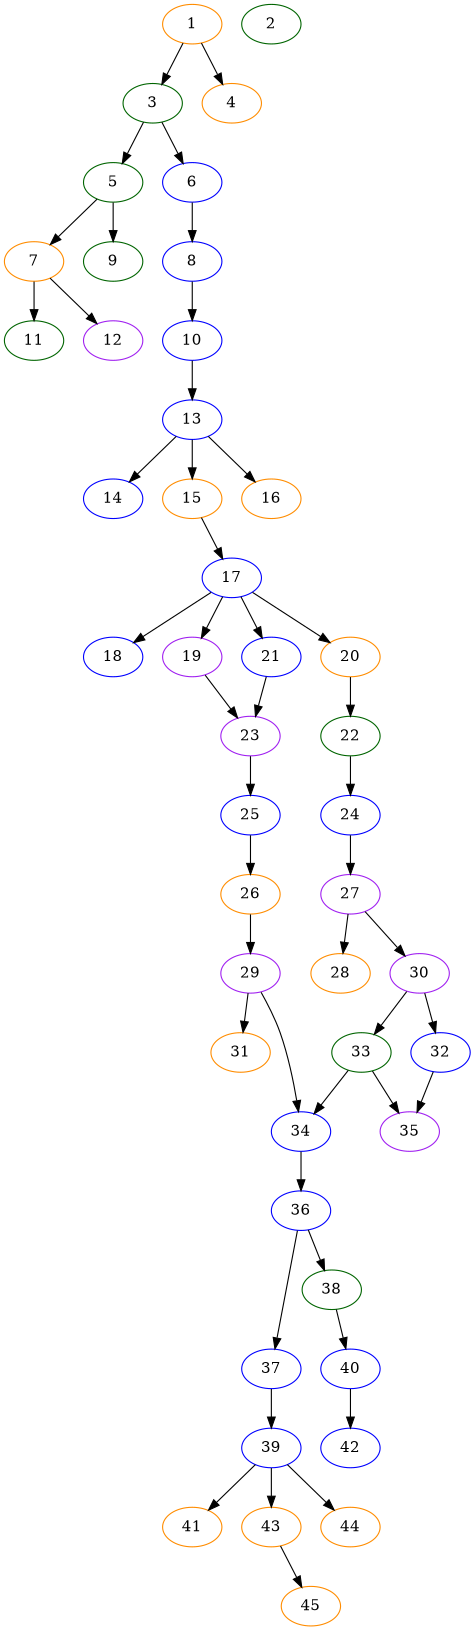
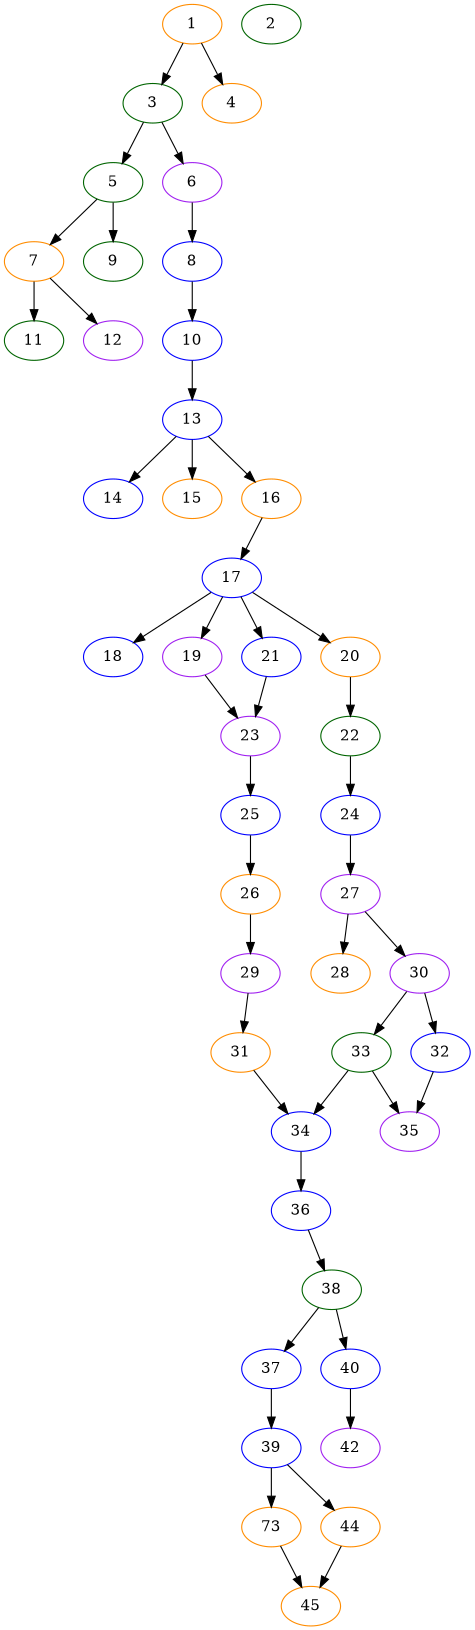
node "6": color blue -> purple
edge "15" -> "17": now "16" -> "17"
edge "29" -> "34": now "31" -> "34"
edge "36" -> "37": now "38" -> "37"
node "42": color blue -> purple
node "41": removed
node "43": label "43" -> "73"
edge "44" -> "45": added
